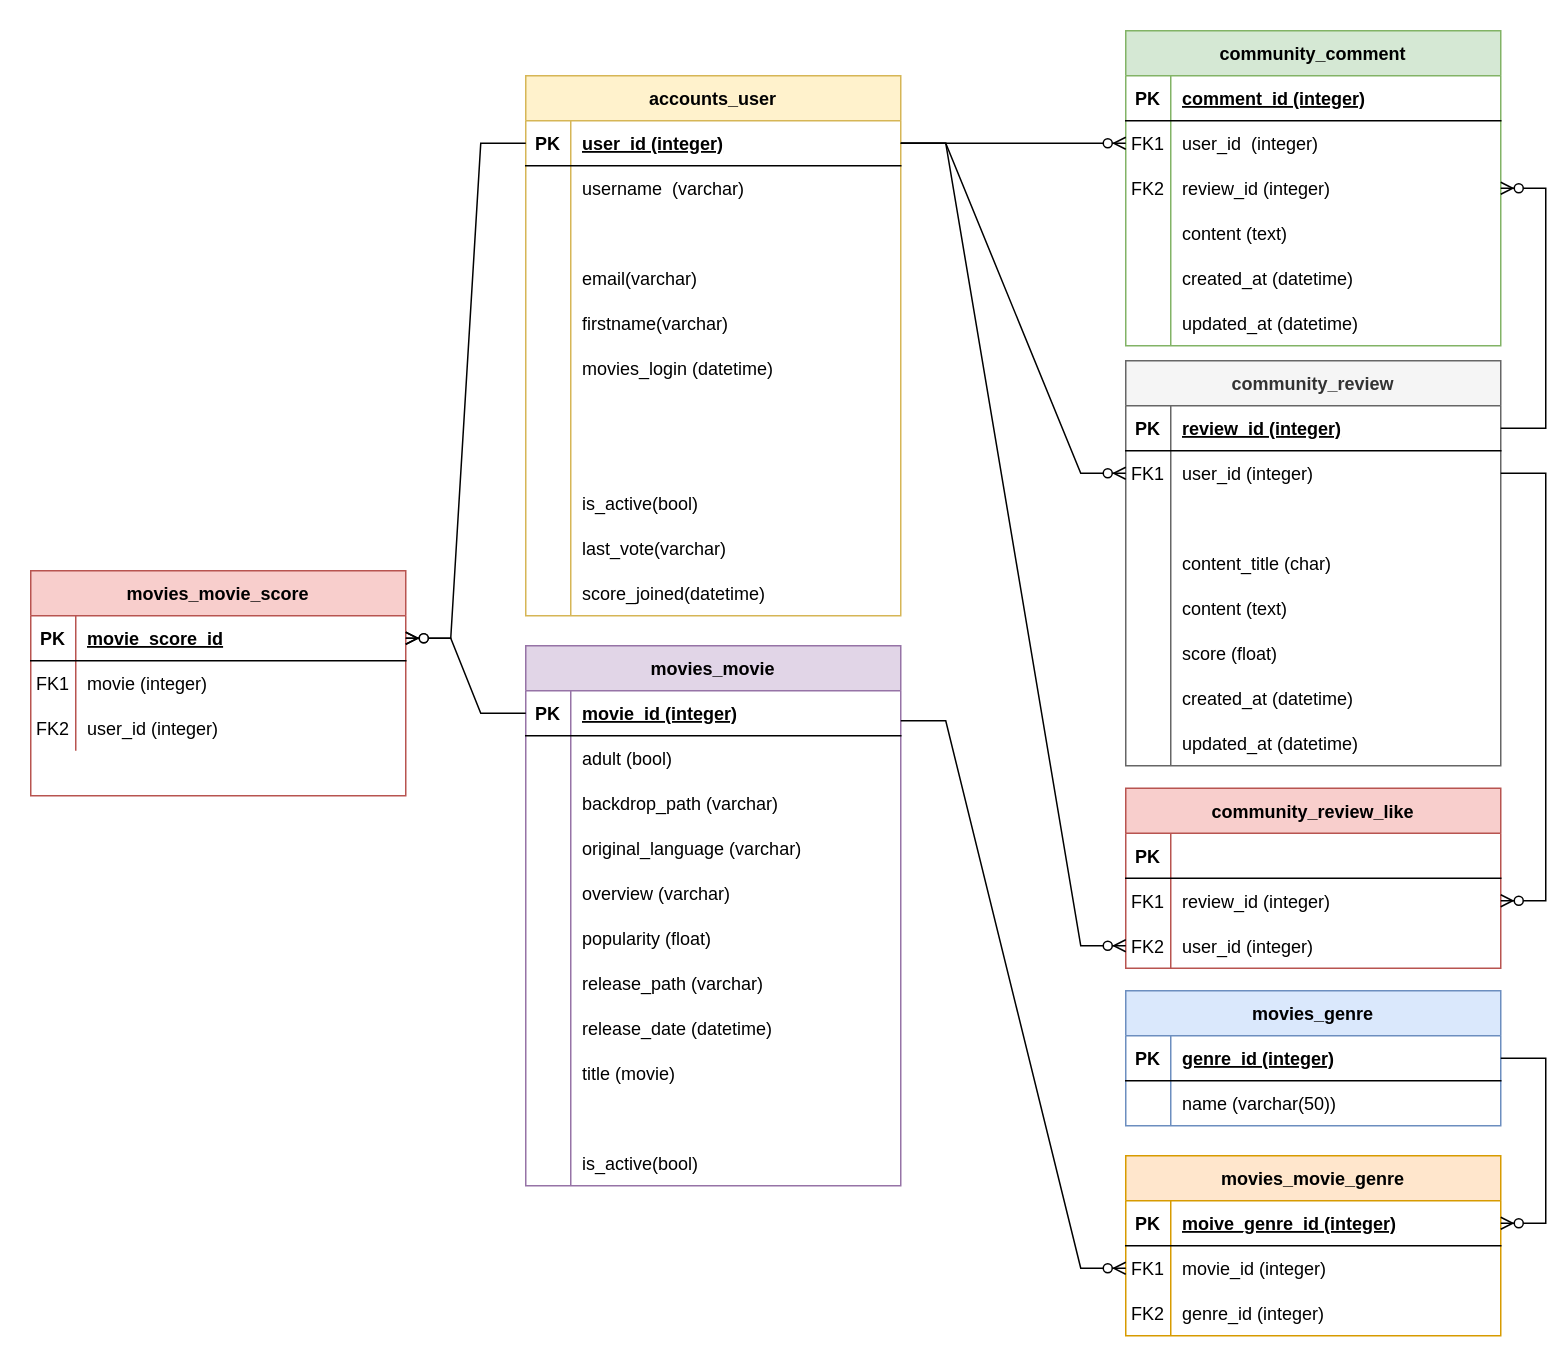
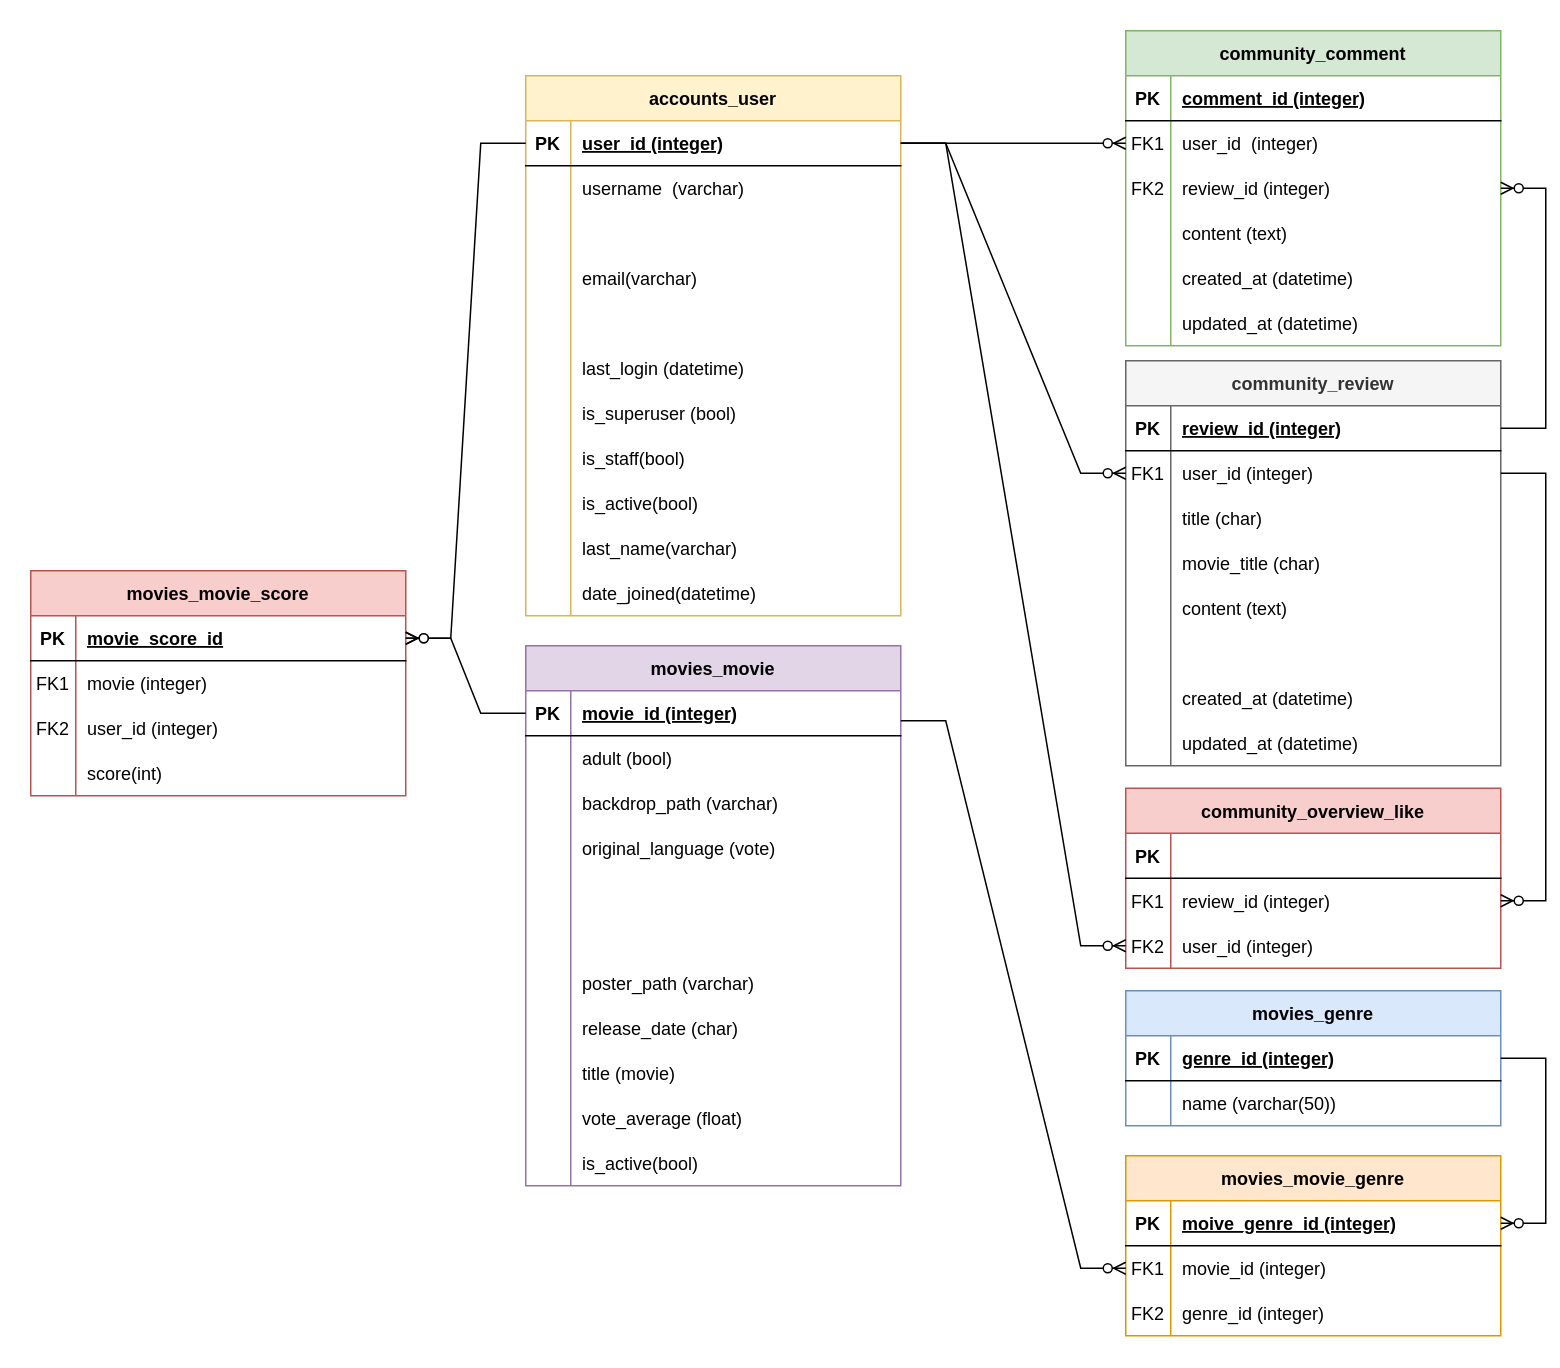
node "firstname(varchar)": removed
node "movies_login (datetime)": label "movies_login (datetime)" -> "last_login (datetime)"
node "is_superuser (bool)": added
node "is_staff(bool)": added
node "title (char)": added
node "last_vote(varchar)": label "last_vote(varchar)" -> "last_name(varchar)"
node "content_title (char)": label "content_title (char)" -> "movie_title (char)"
node "score_joined(datetime)": label "score_joined(datetime)" -> "date_joined(datetime)"
node "score (float)": removed
node "score(int)": added
node "community_review_like": label "community_review_like" -> "community_overview_like"
node "original_language (varchar)": label "original_language (varchar)" -> "original_language (vote)"
node "overview (varchar)": removed
node "popularity (float)": removed
node "release_path (varchar)": label "release_path (varchar)" -> "poster_path (varchar)"
node "release_date (datetime)": label "release_date (datetime)" -> "release_date (char)"
node "vote_average (float)": added
